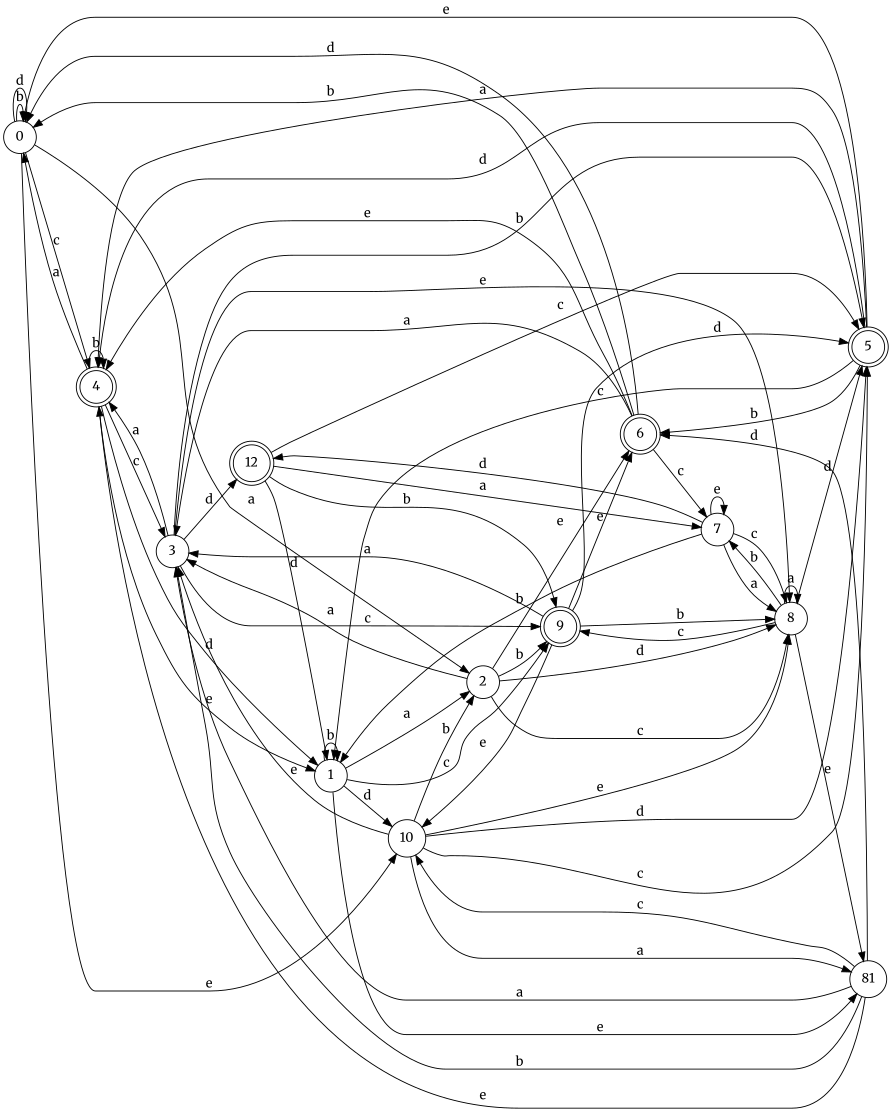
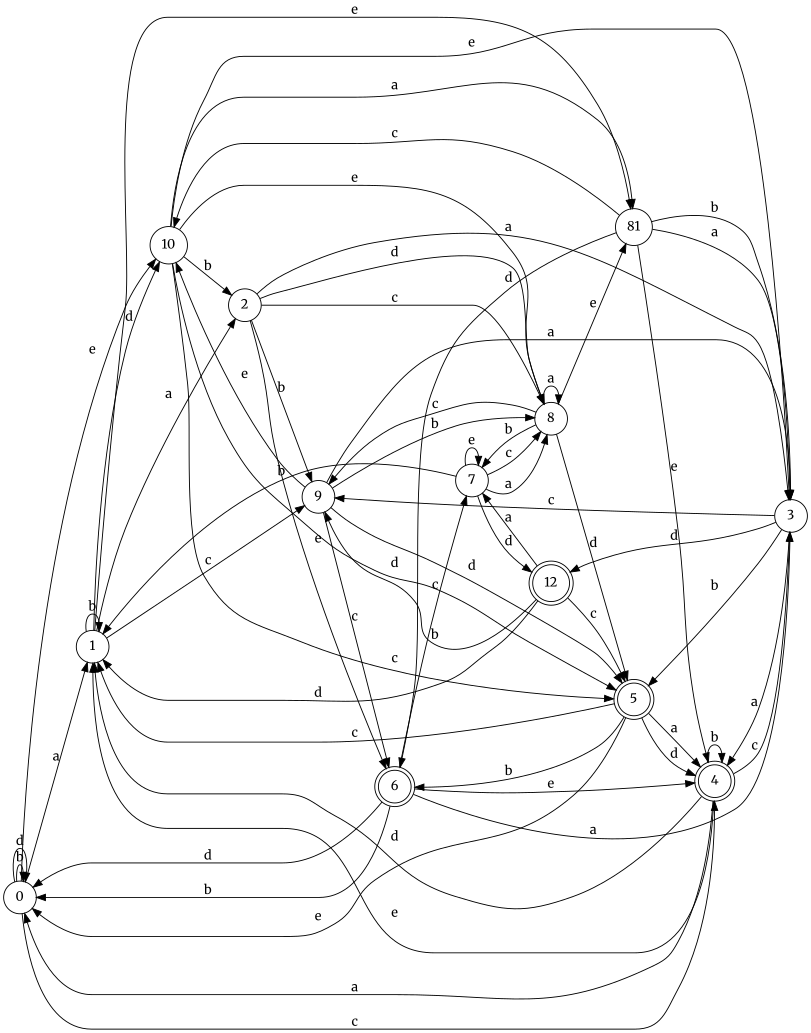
edge "3" -> "8": removed, label "e"
edge "0" -> "2": now "0" -> "1"
edge "9" -> "6": label "e" -> "c"
node "9": shape doublecircle -> circle
